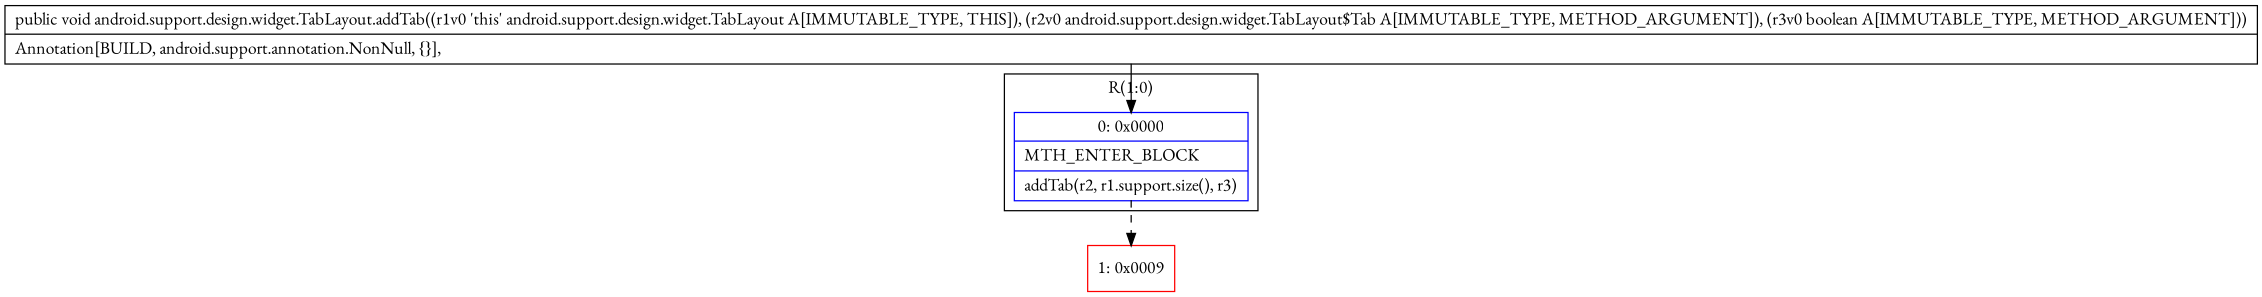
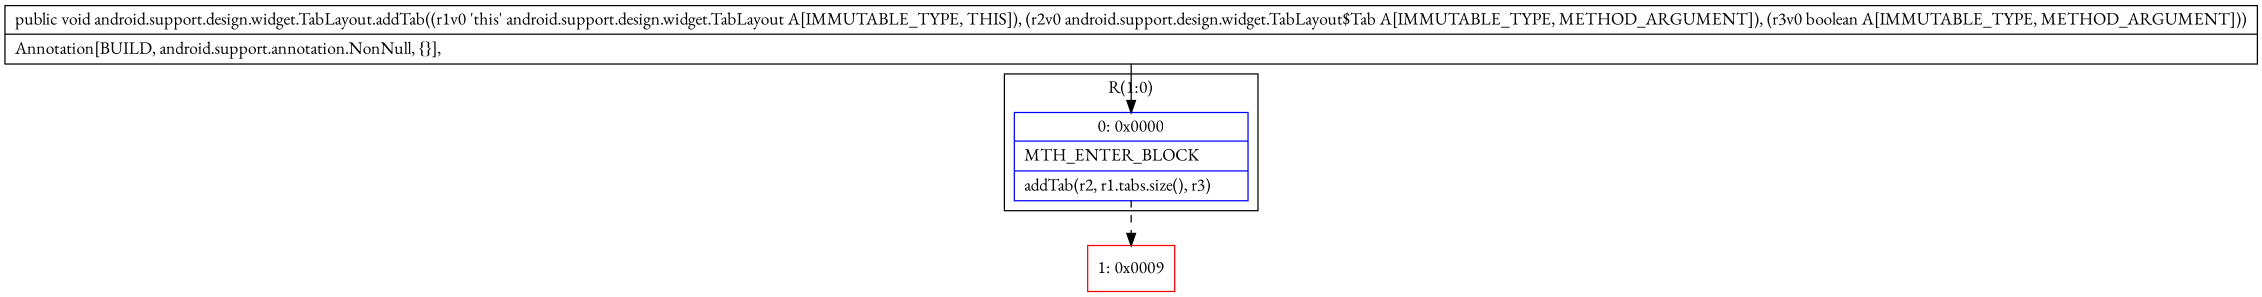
node "0: 0x0000": text "addTab(r2, r1.support.size(), r3)" -> "addTab(r2, r1.tabs.size(), r3)"
